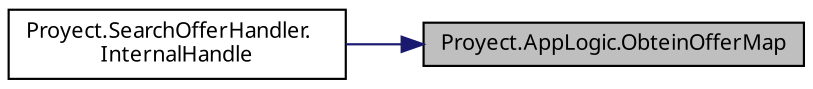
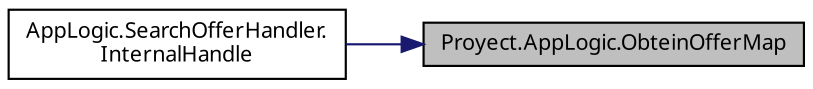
node "Proyect.SearchOfferHandler. InternalHandle": label "Proyect.SearchOfferHandler. InternalHandle" -> "AppLogic.SearchOfferHandler. InternalHandle"
